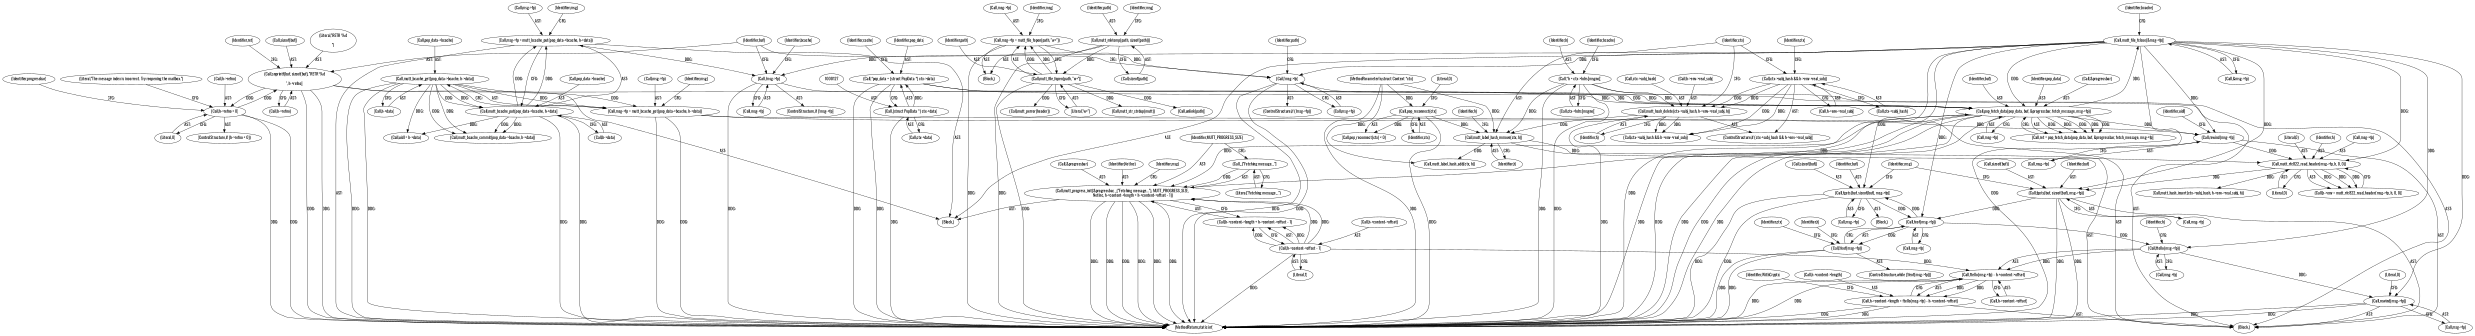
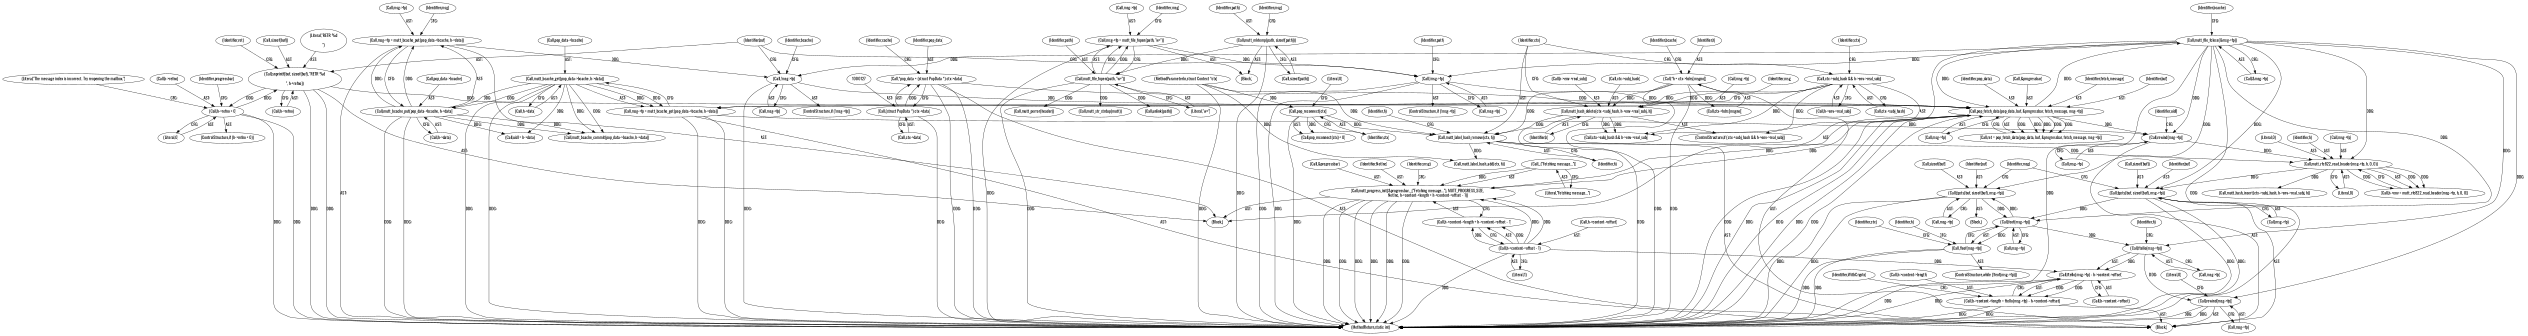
node "(Identifier,fetch_message)": added
edge "(Call,*h = ctx->hdrs[msgno])" -> "(Call,ctx->hdrs[msgno])": label "CFG: " -> "DDG: "
node "(Identifier,MUTT_PROGRESS_SIZE)": removed
